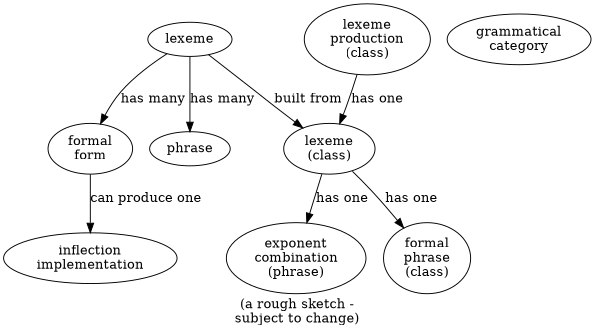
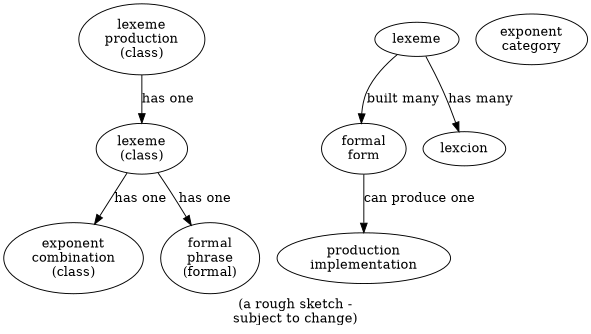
node "grammatical category": label "grammatical category" -> "exponent category"
edge "lexeme" -> "lexeme (class)": removed, label "built from"
edge "lexeme" -> "formal form": label "has many" -> "built many"
node "phrase": label "phrase" -> "lexcion"
node "inflection implementation": label "inflection implementation" -> "production implementation"
node "exponent combination (phrase)": label "exponent combination (phrase)" -> "exponent combination (class)"
node "formal phrase (class)": label "formal phrase (class)" -> "formal phrase (formal)"
